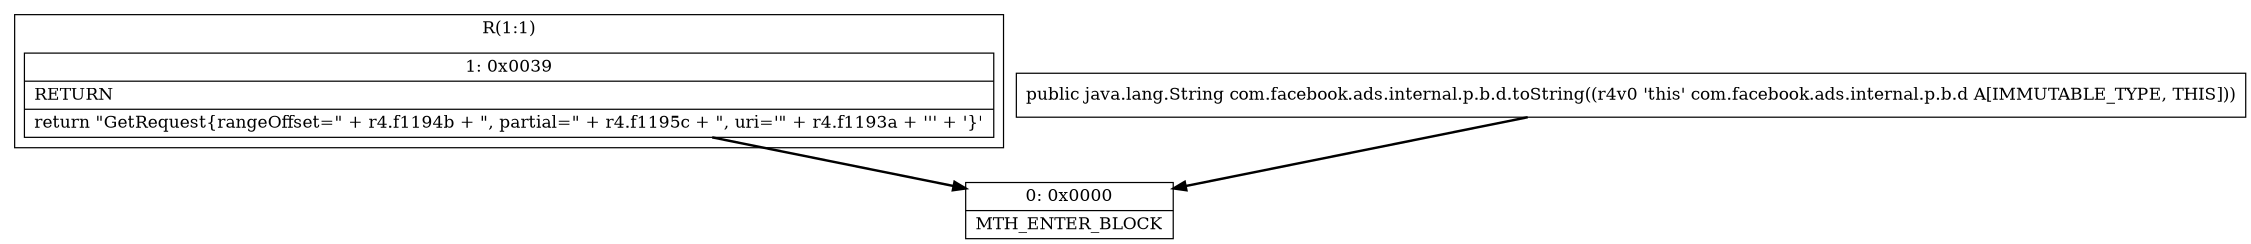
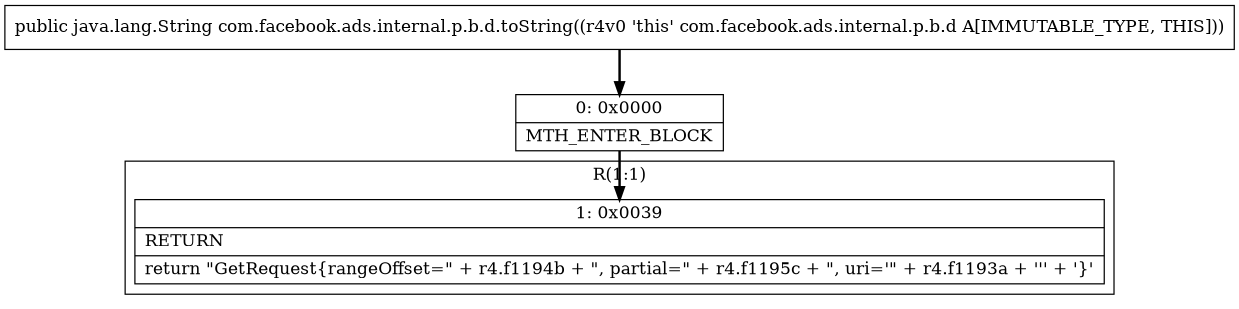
edge "1: 0x0039" -> "0: 0x0000": reversed
